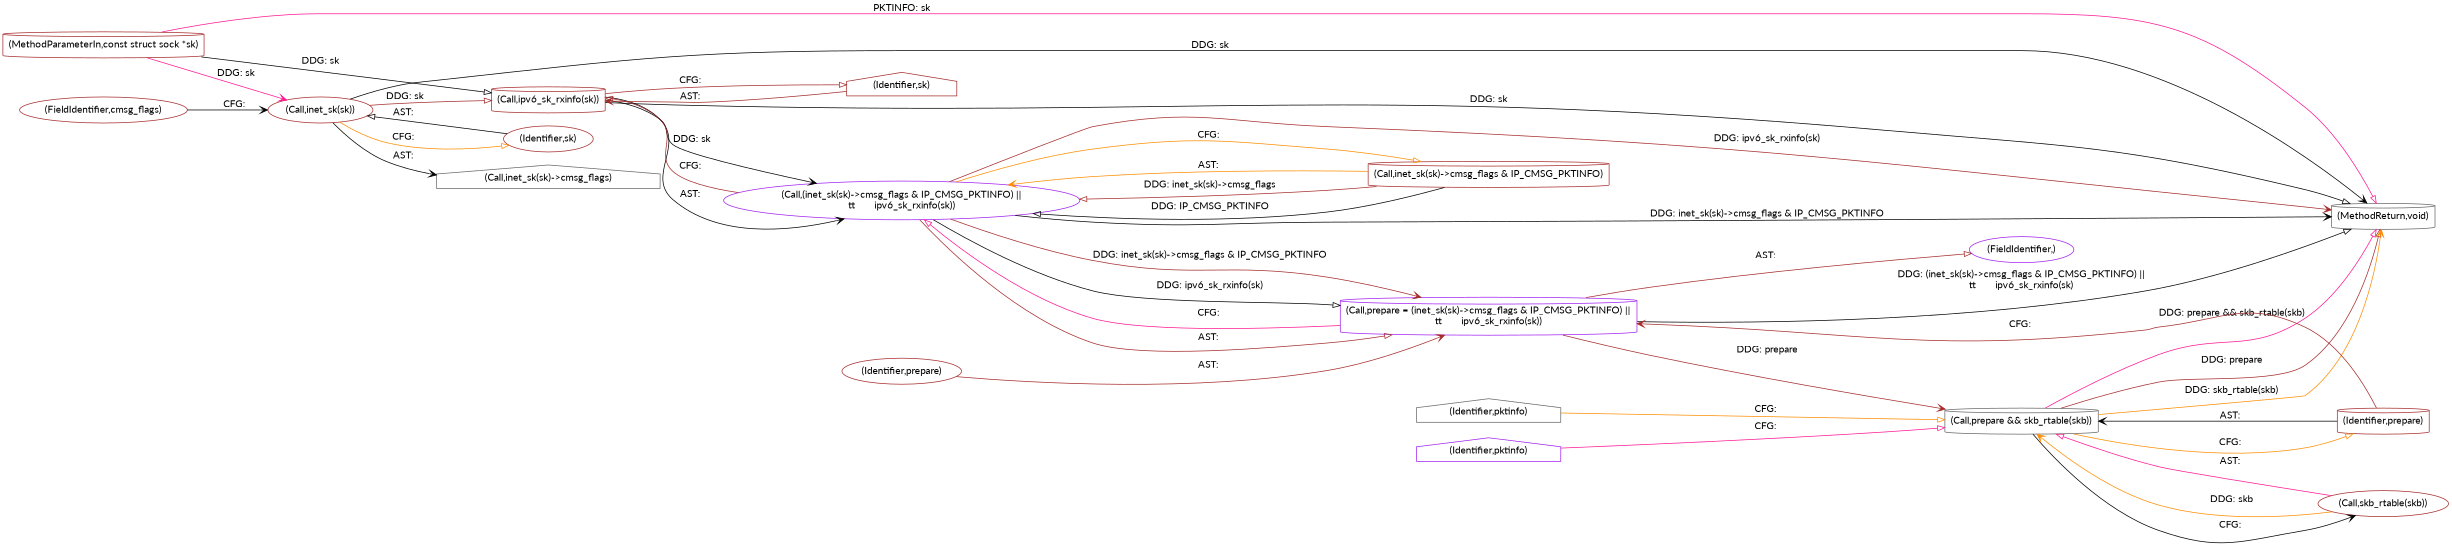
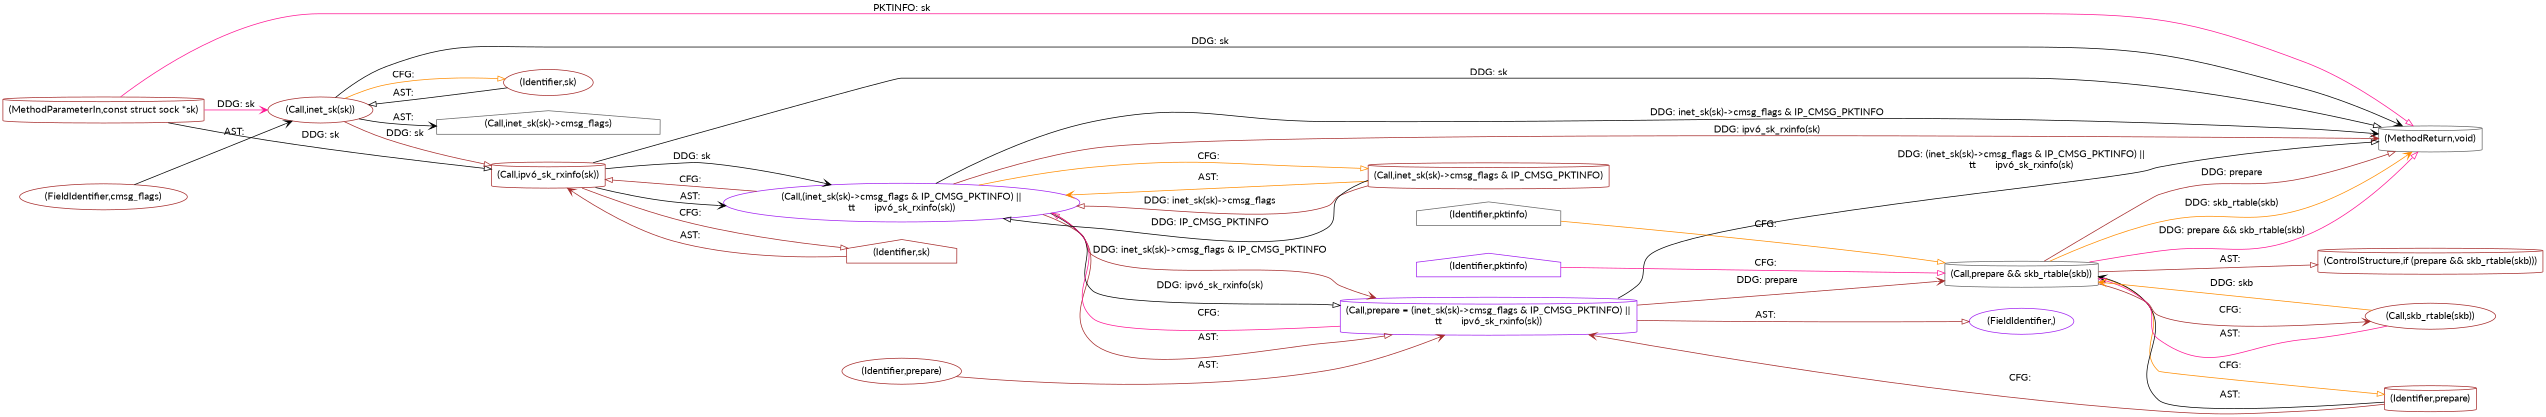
edge "(FieldIdentifier,cmsg_flags)" -> "(Call,inet_sk(sk))": label "CFG: " -> "AST: "
node "(ControlStructure,if (prepare && skb_rtable(skb)))": added
edge "(Call,prepare && skb_rtable(skb))" -> "(Call,skb_rtable(skb))": color black -> brown
